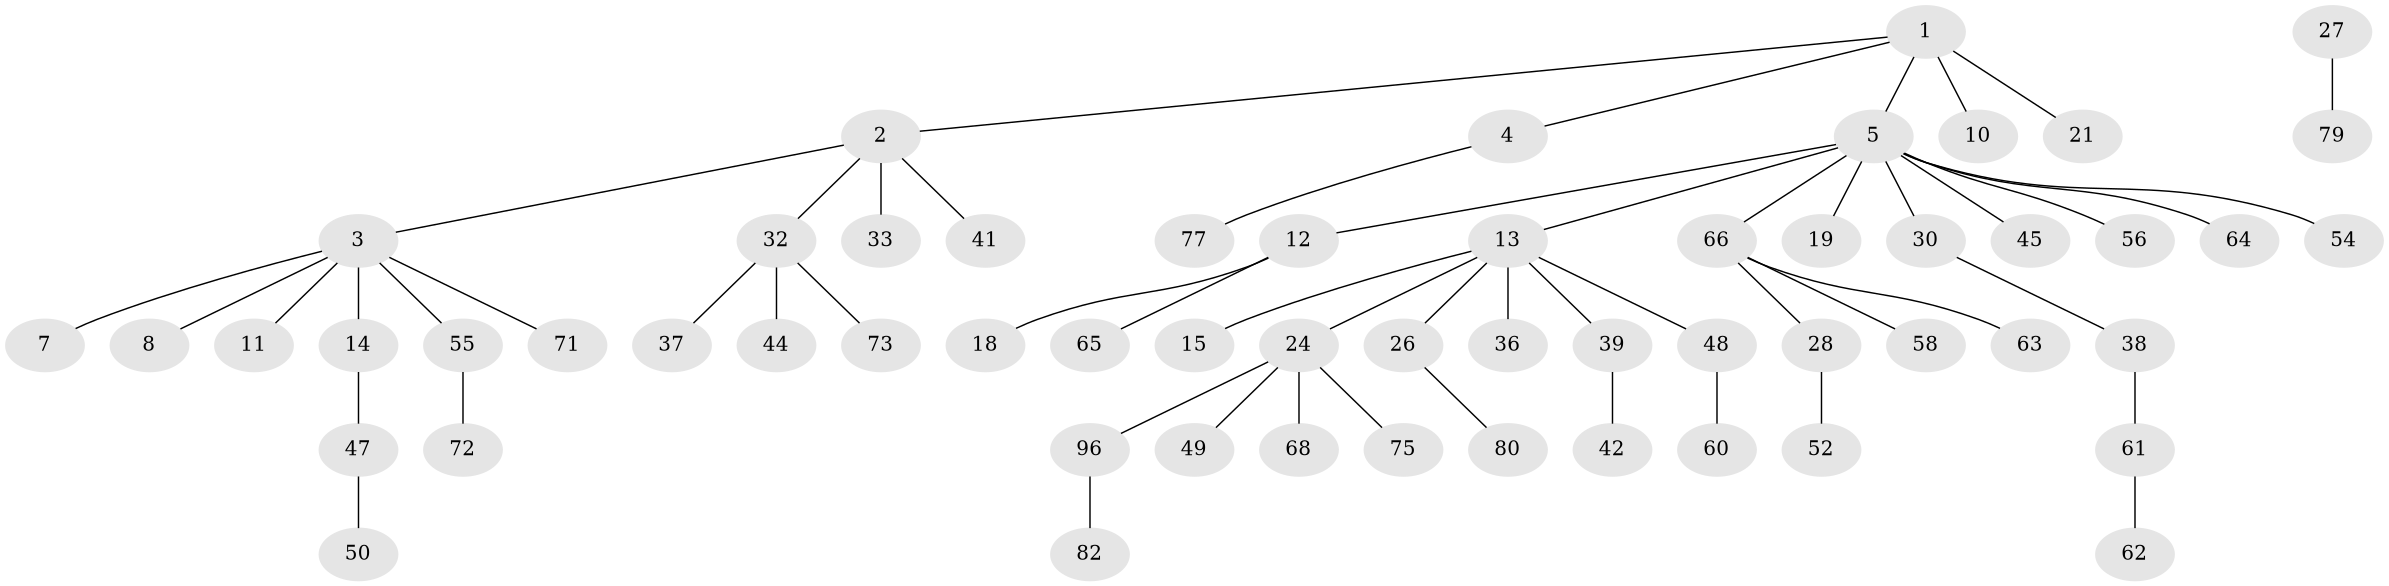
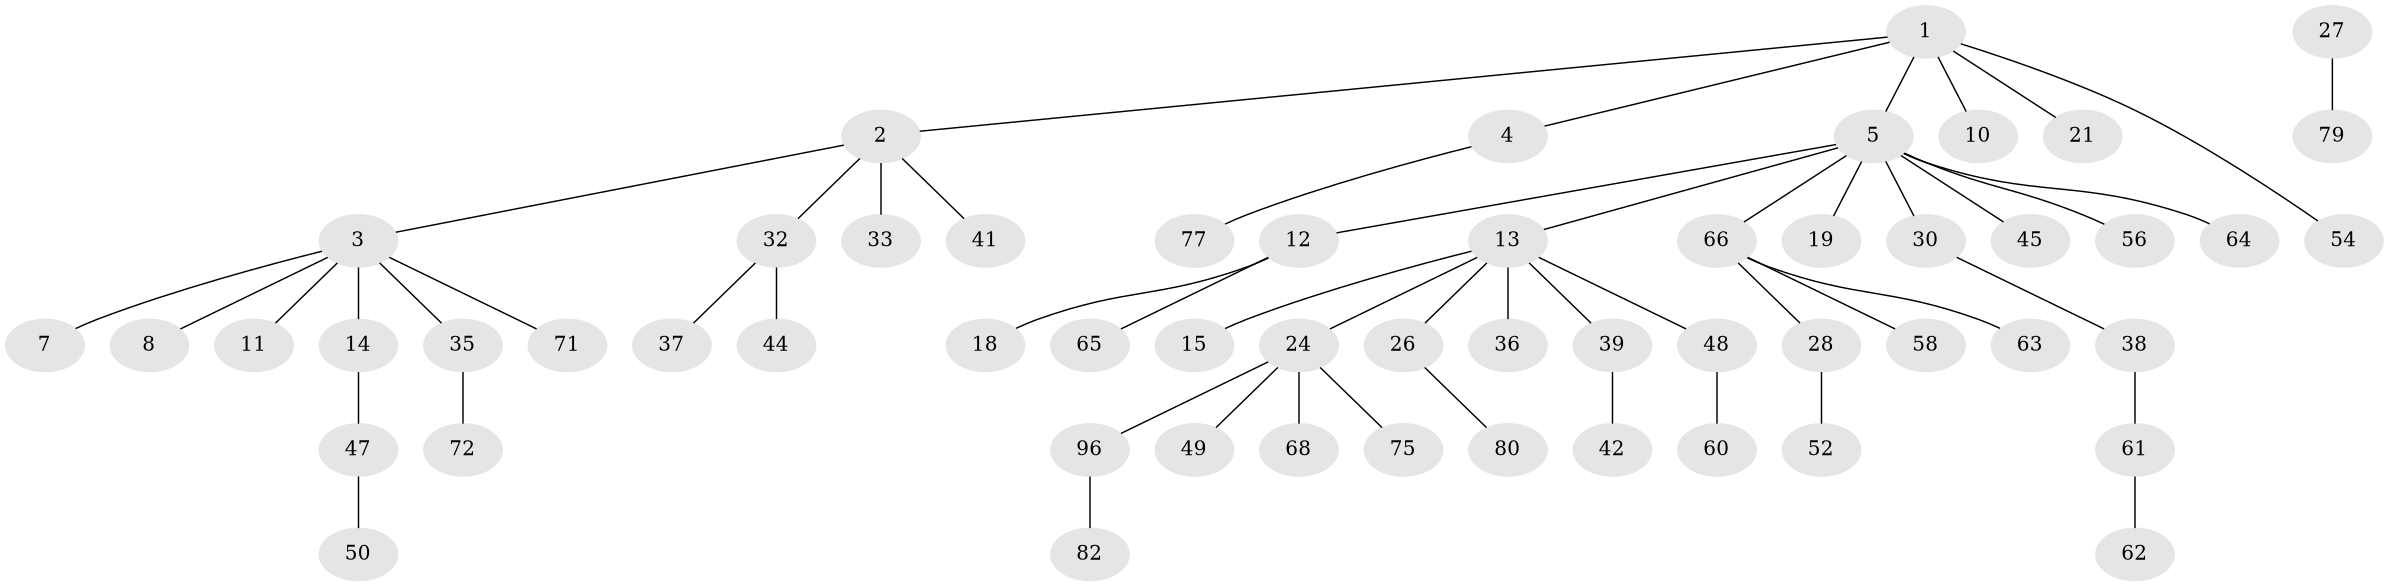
edge "5" -- "54": now "1" -- "54"
node "55": label "55" -> "35"
node "73": removed
